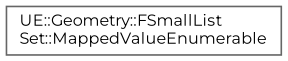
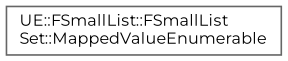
node "UE::Geometry::FSmallList Set::MappedValueEnumerable": label "UE::Geometry::FSmallList Set::MappedValueEnumerable" -> "UE::FSmallList::FSmallList Set::MappedValueEnumerable"
